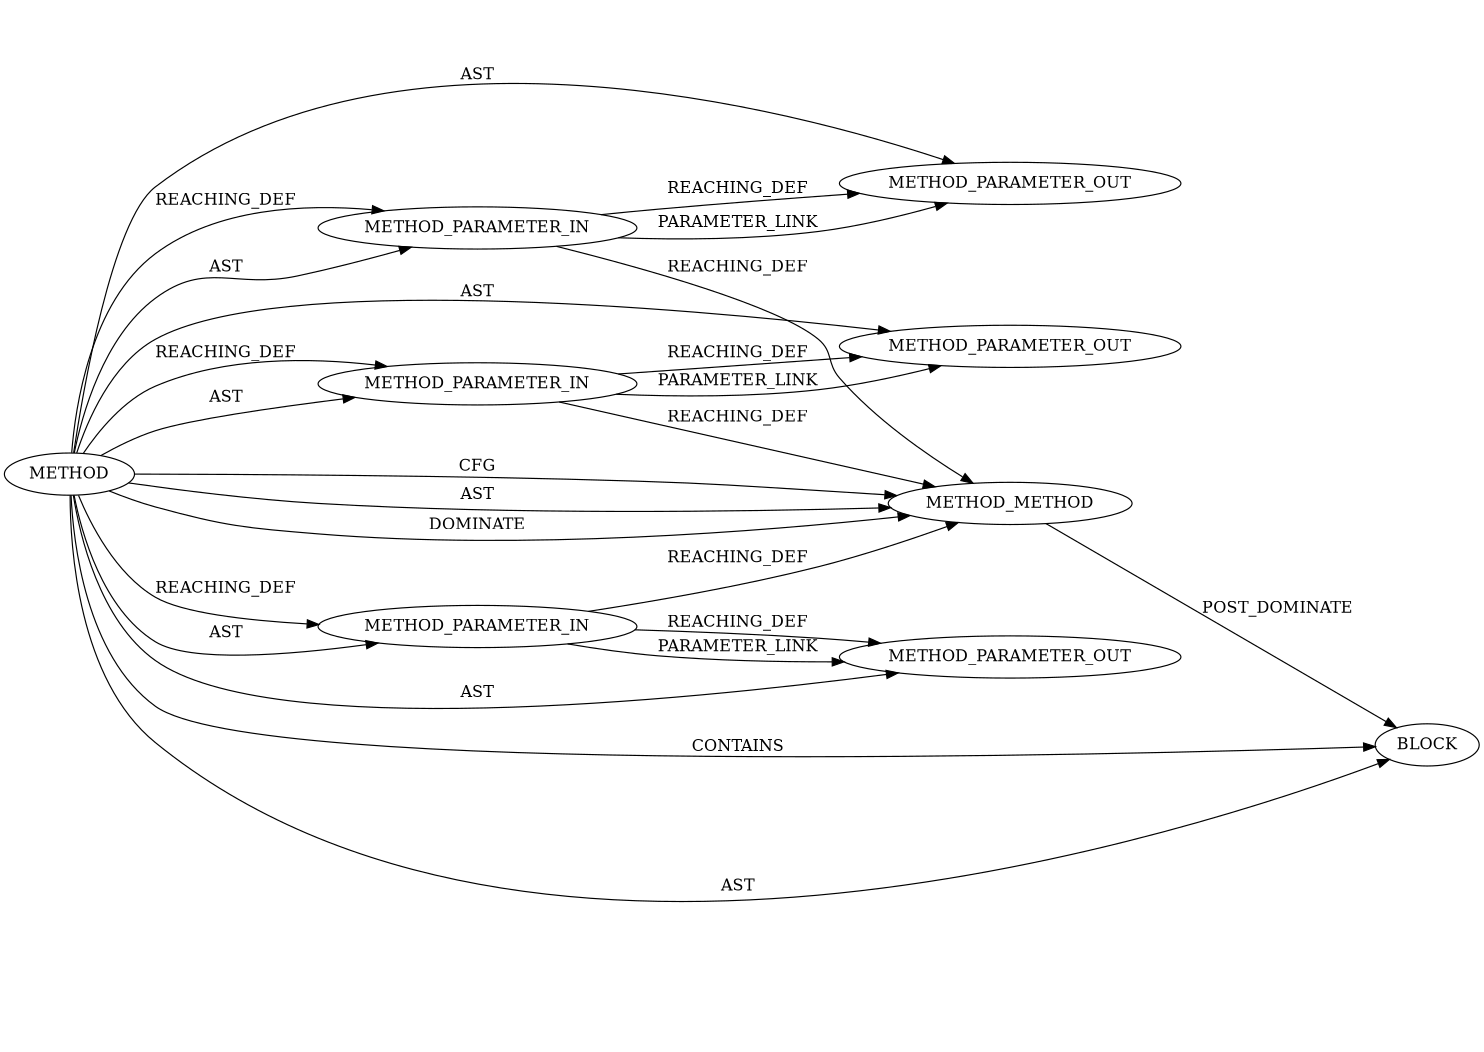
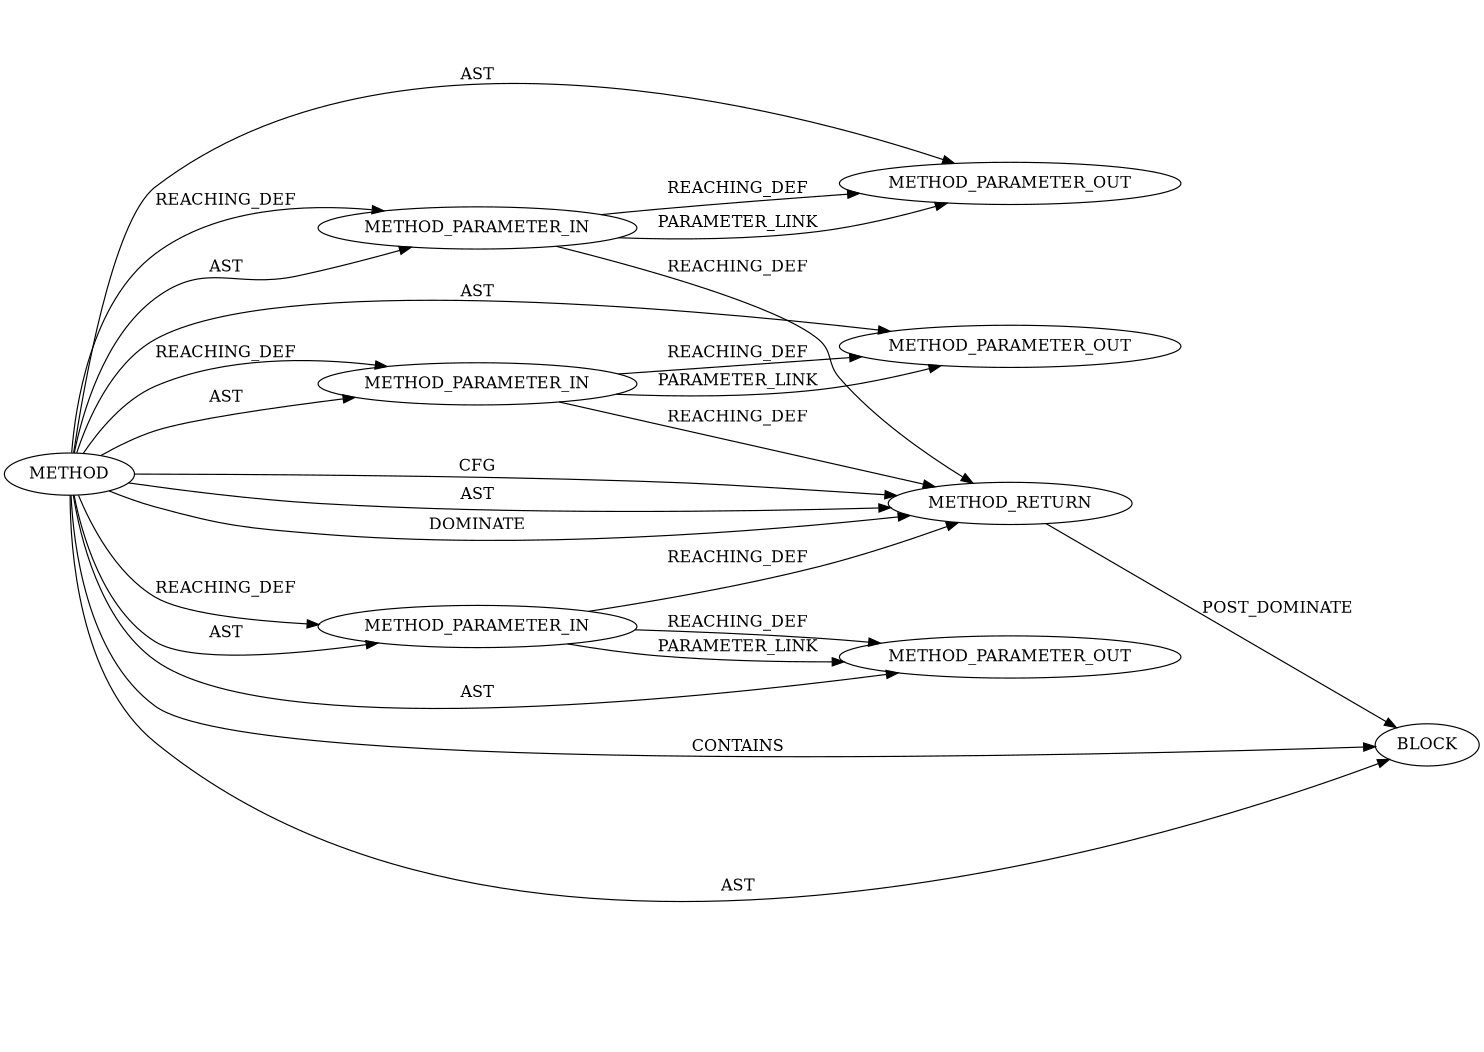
node "METHOD_METHOD": label "METHOD_METHOD" -> "METHOD_RETURN"
